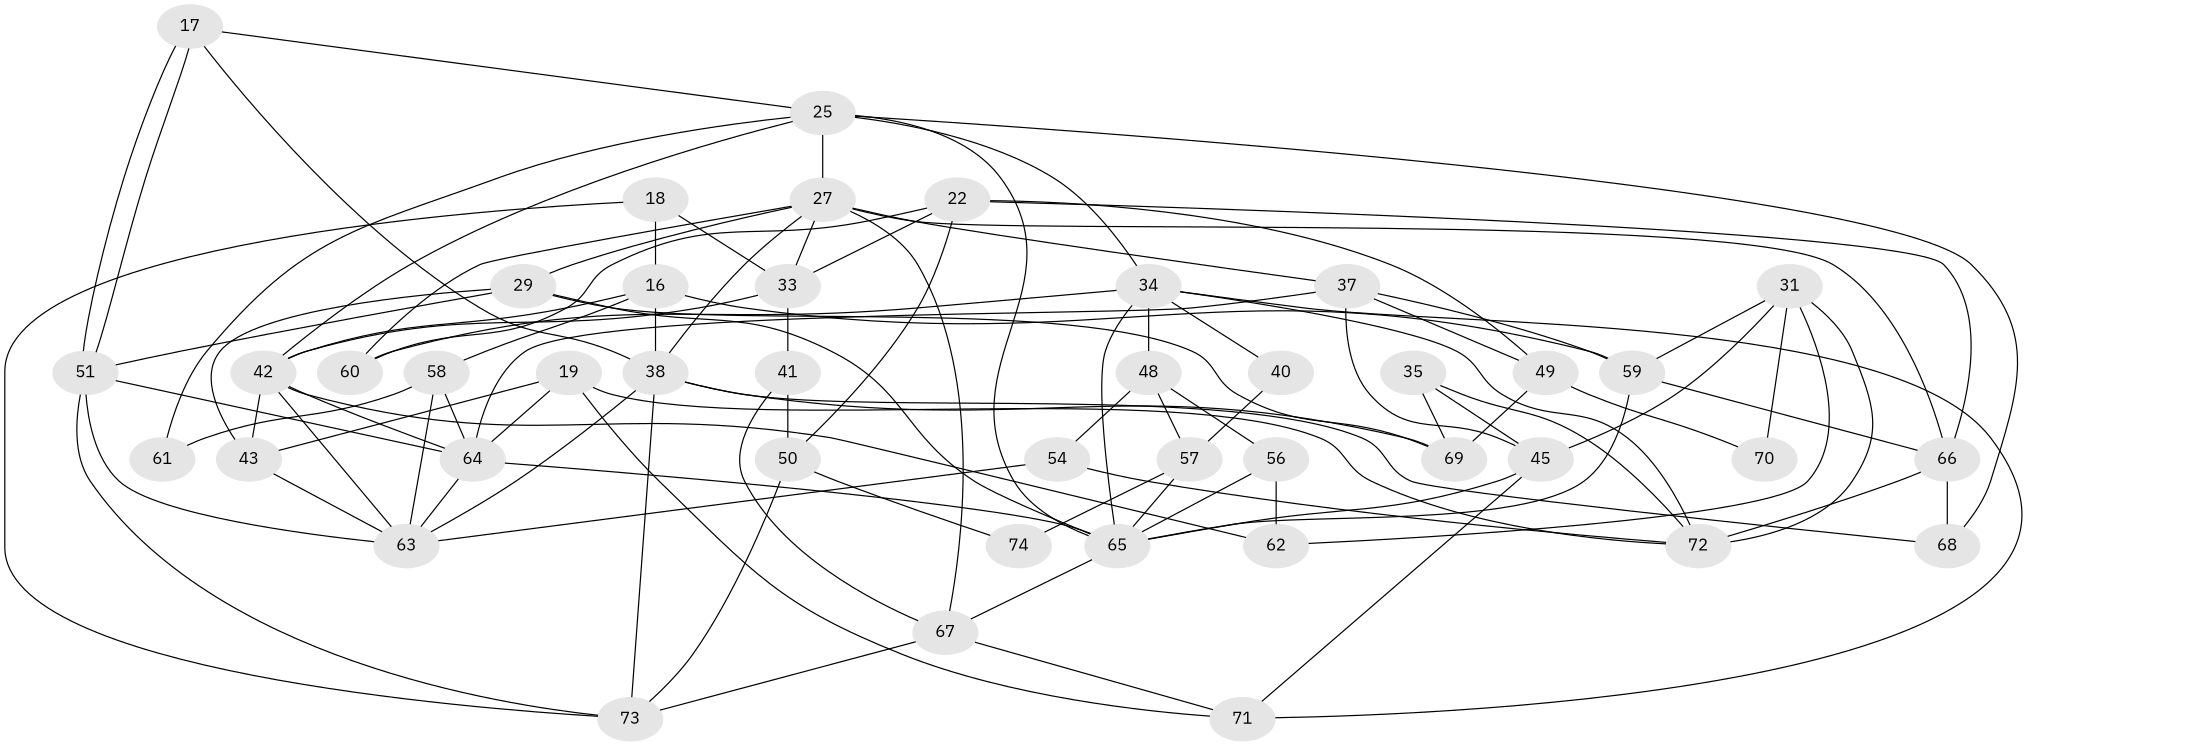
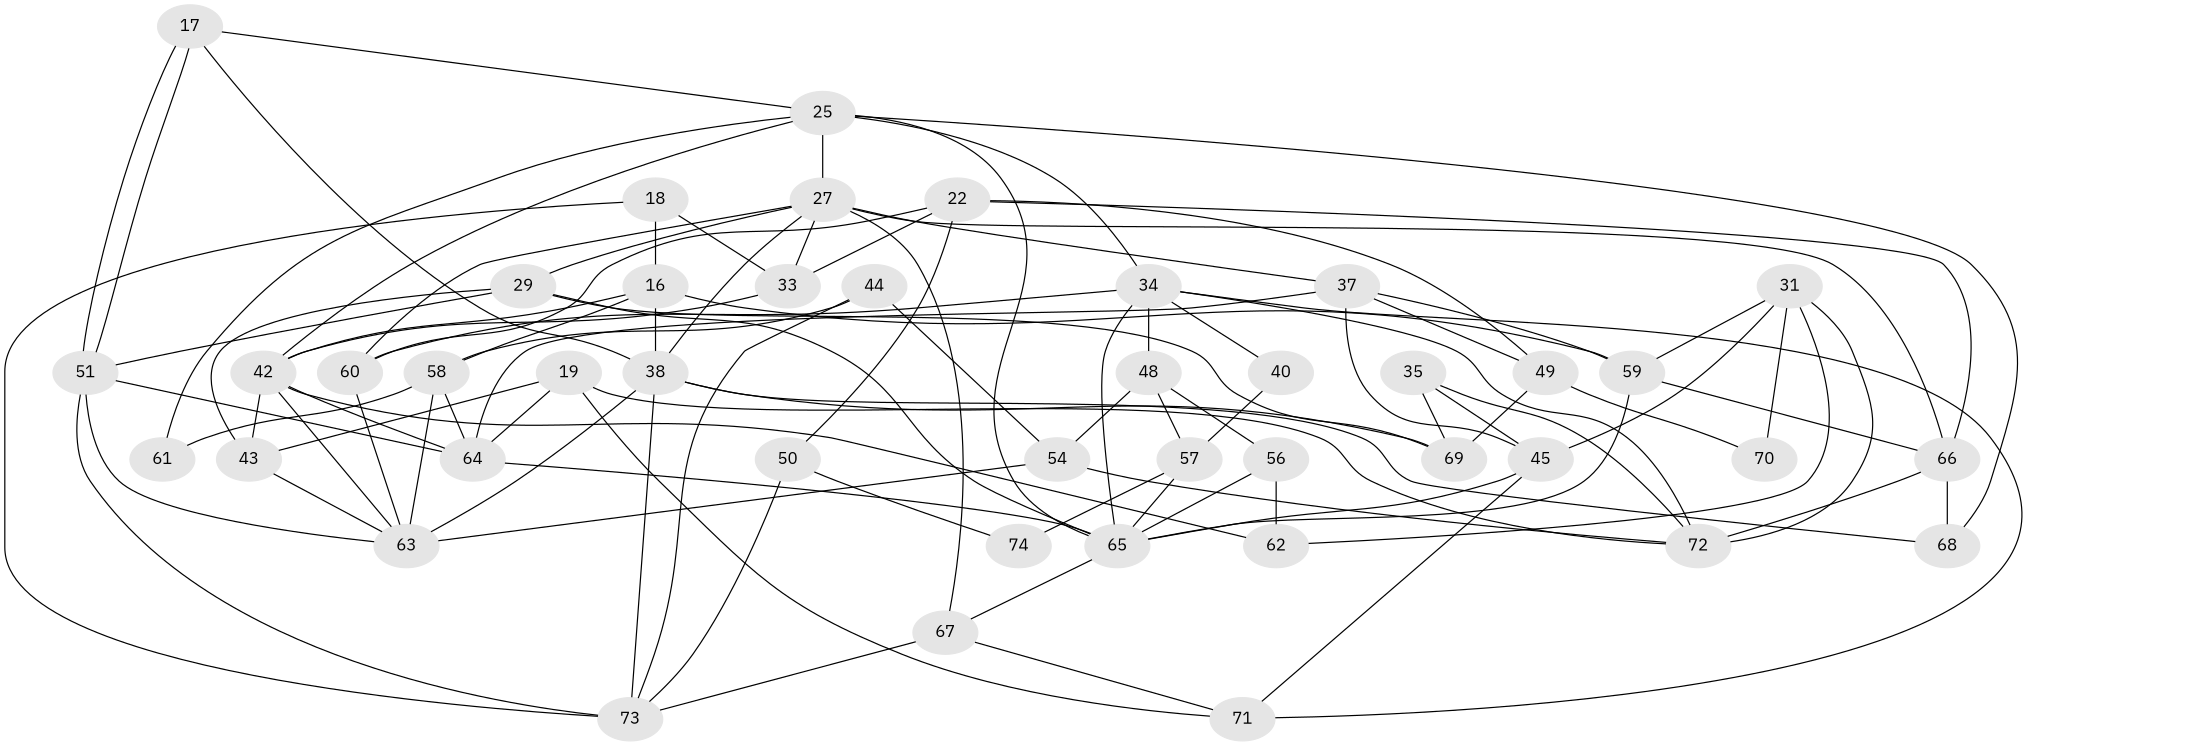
node "44": added
node "41": removed
edge "64" -- "63": now "60" -- "63"
